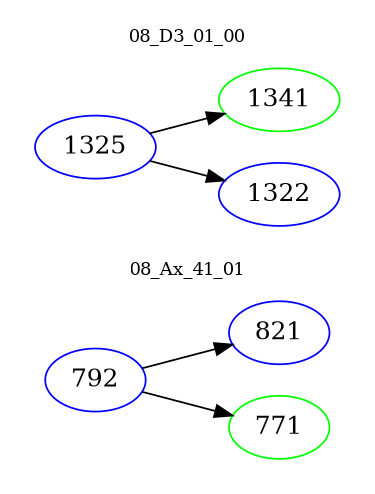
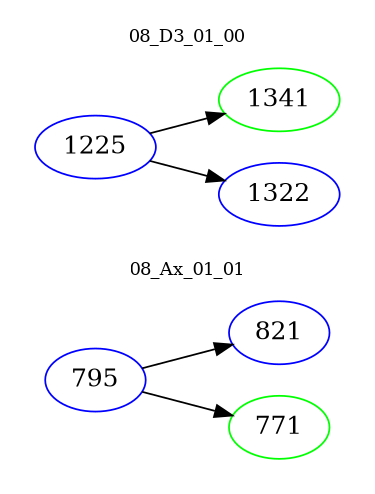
node "1325": label "1325" -> "1225"
cluster "08_Ax_41_01": label "08_Ax_41_01" -> "08_Ax_01_01"
node "792": label "792" -> "795"
